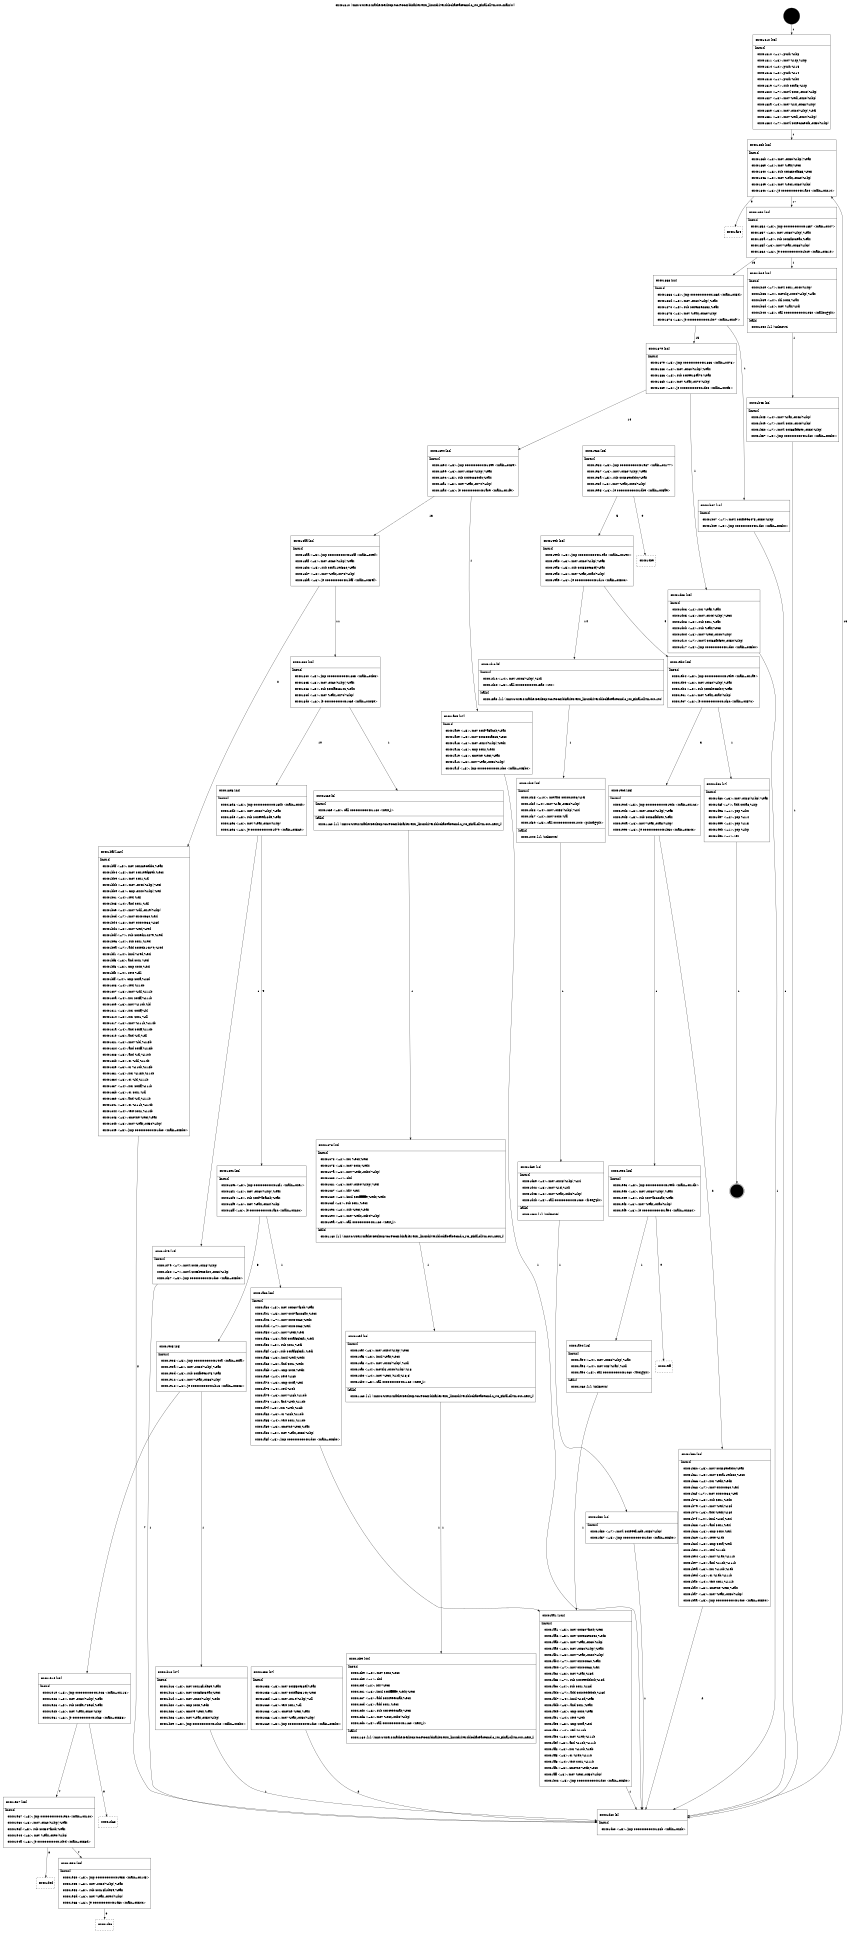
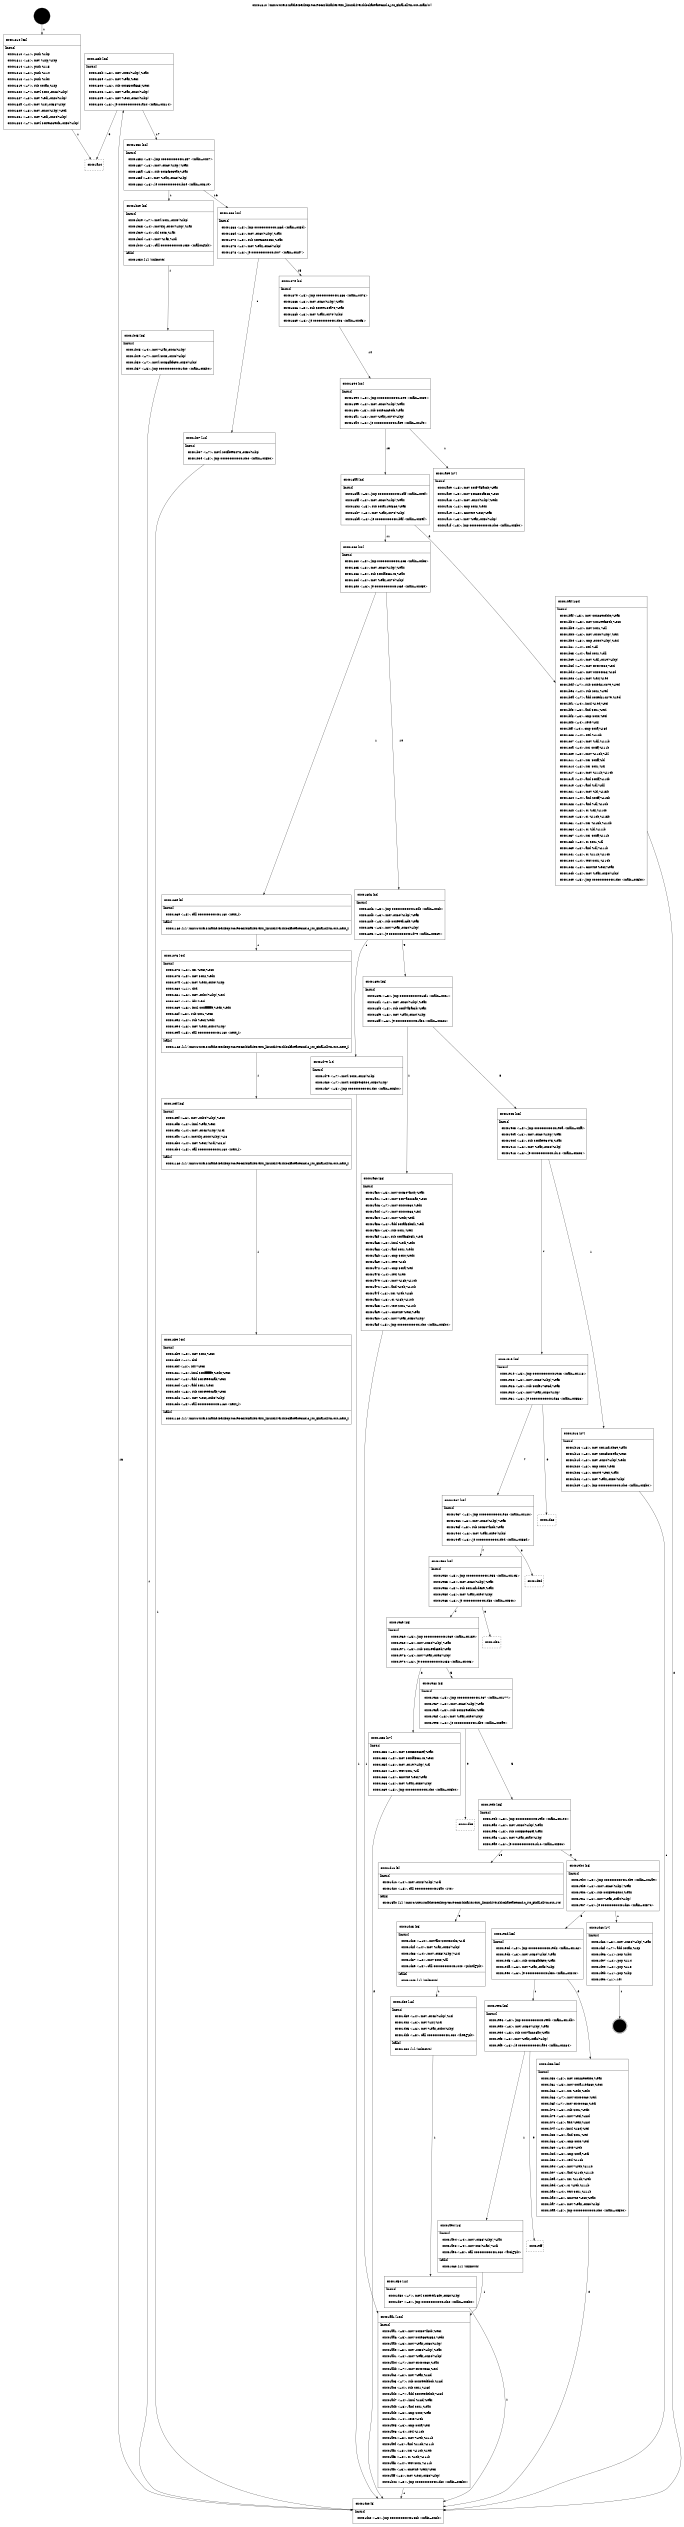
edge "0x401810 [43]" -> "0x40183b [23]": now "0x401810 [43]" -> "0x401a24"
node "0x401d03 [25]": removed
edge "0x401d1c [9]" -> "0x401d25 [25]": label " 1" -> " 9"
edge "0x401a09 [27]" -> "0x401dc0 [5]": removed, label "1"
node "0x401969 [25]": added
